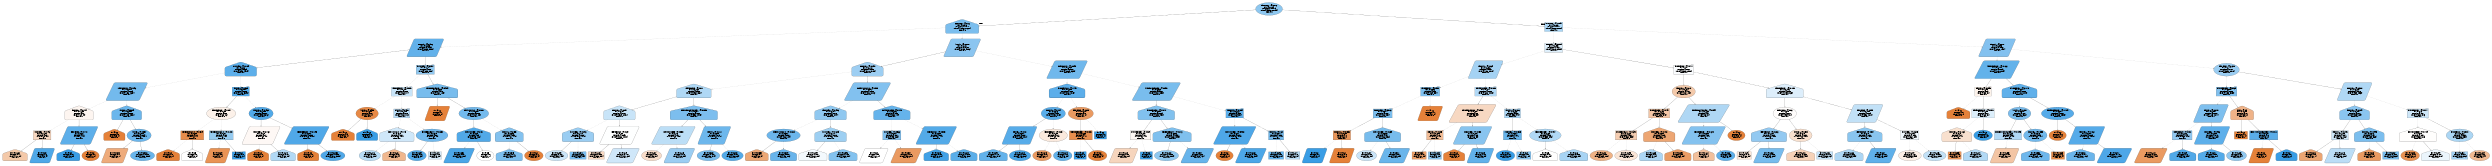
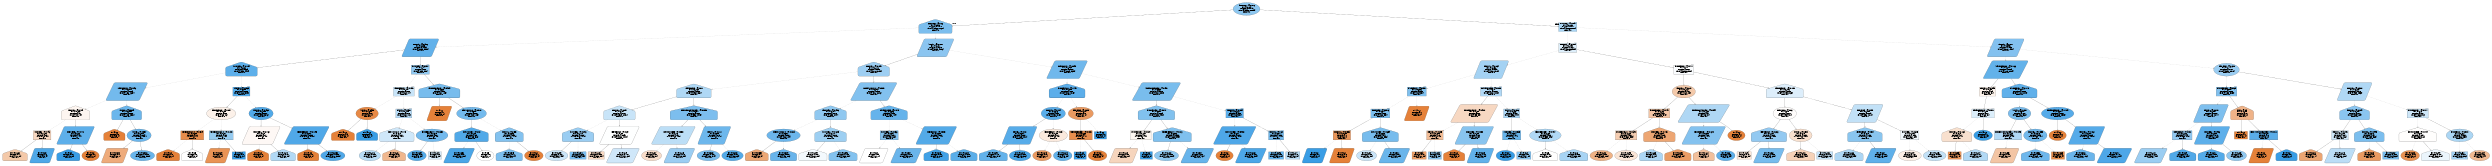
node "gini = 0.0 samples = 5 value = [10, 0] class = 0": removed
node "gini = 0.317 samples = 175 value = [55, 224] class = 1": fillcolor #ea9a61 -> #6ab5eb
node "gini = 0.441 samples = 673 value = [347, 708] class = 1": fillcolor #ea9a61 -> #9acdf2
